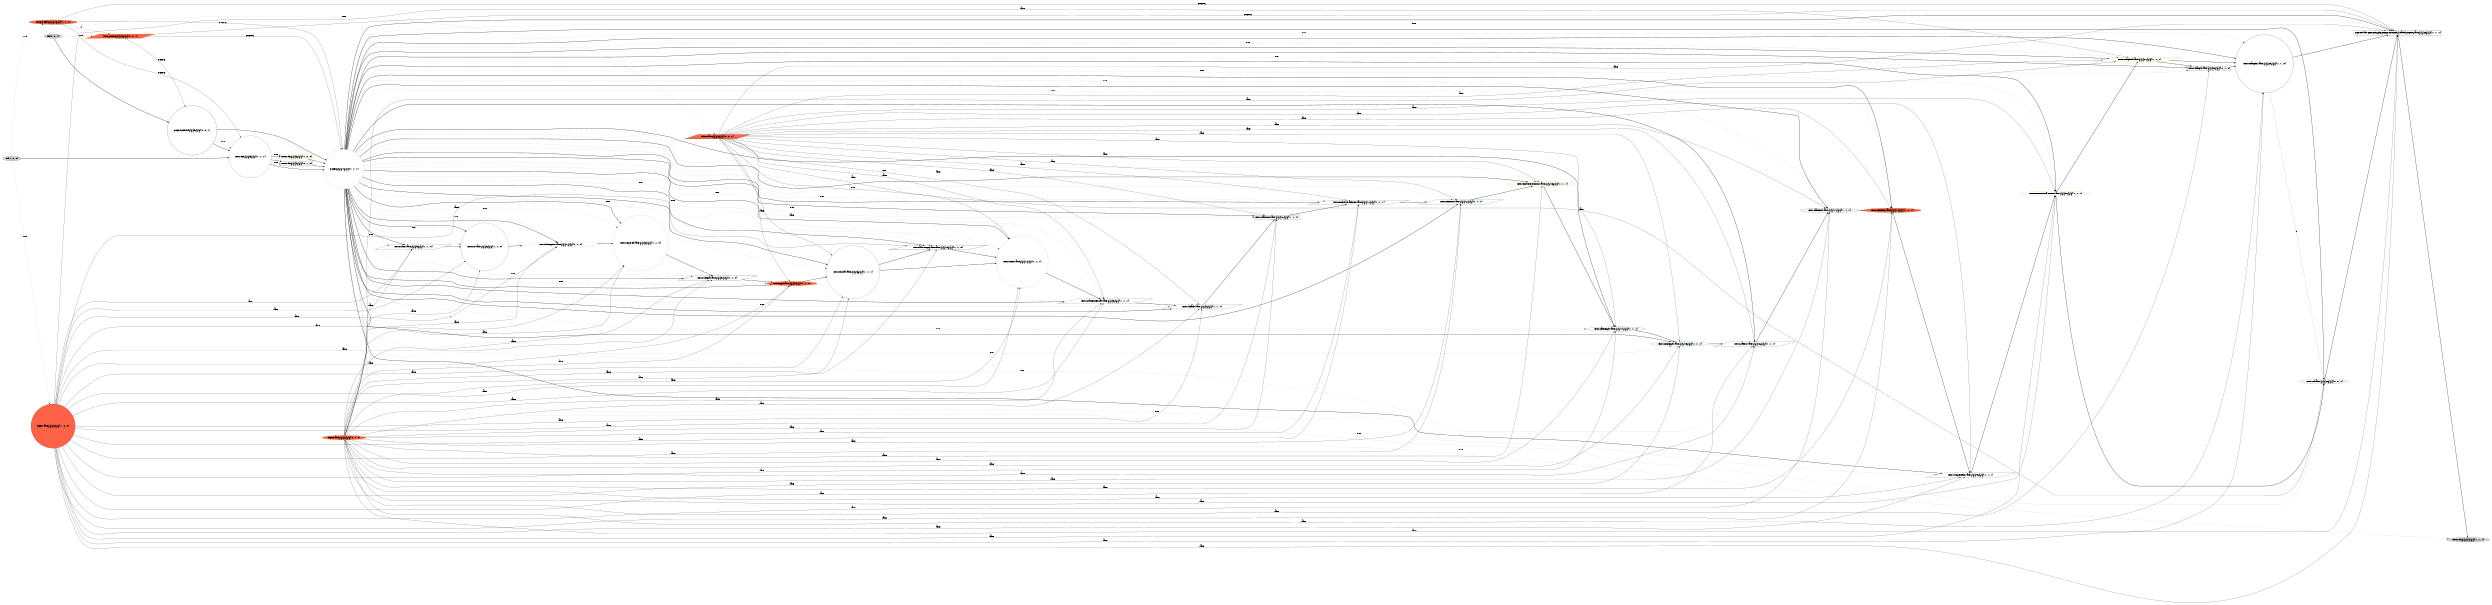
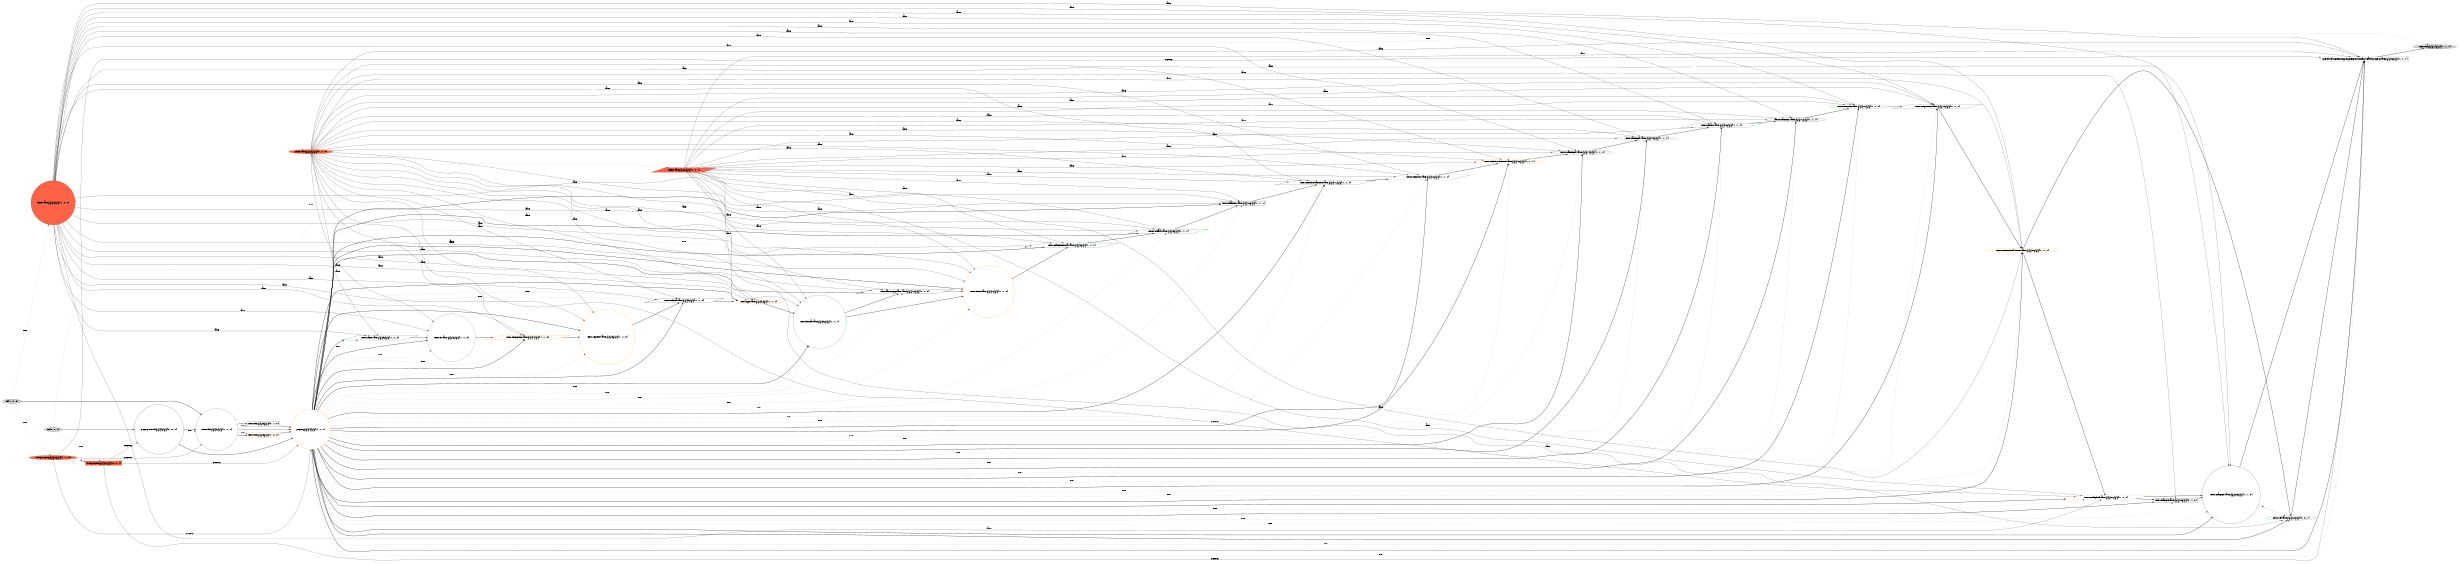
node "String property@@@2@@@['0', '0', '1']": shape parallelogram -> folder
edge "Object value@@@2@@@['1', '0', '0']" -> "return exclusiveMinimum(value)@@@13@@@['1', '1', '1']": added, label "value"
edge "Object value@@@2@@@['0', '1', '0']" -> "return multipleOf(value)@@@21@@@['1', '1', '1']": label "value" -> "property"
node "return minItems(value)@@@18@@@['1', '1', '1']": fillcolor tomato -> white
node "return type(value)@@@5@@@['1', '1', '1']": fillcolor tomato -> white
